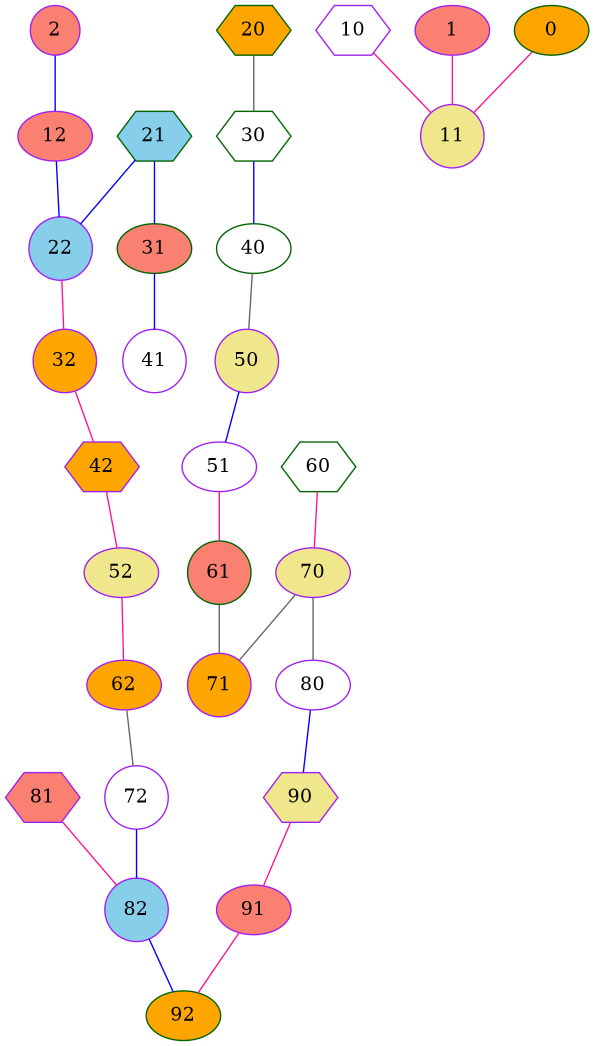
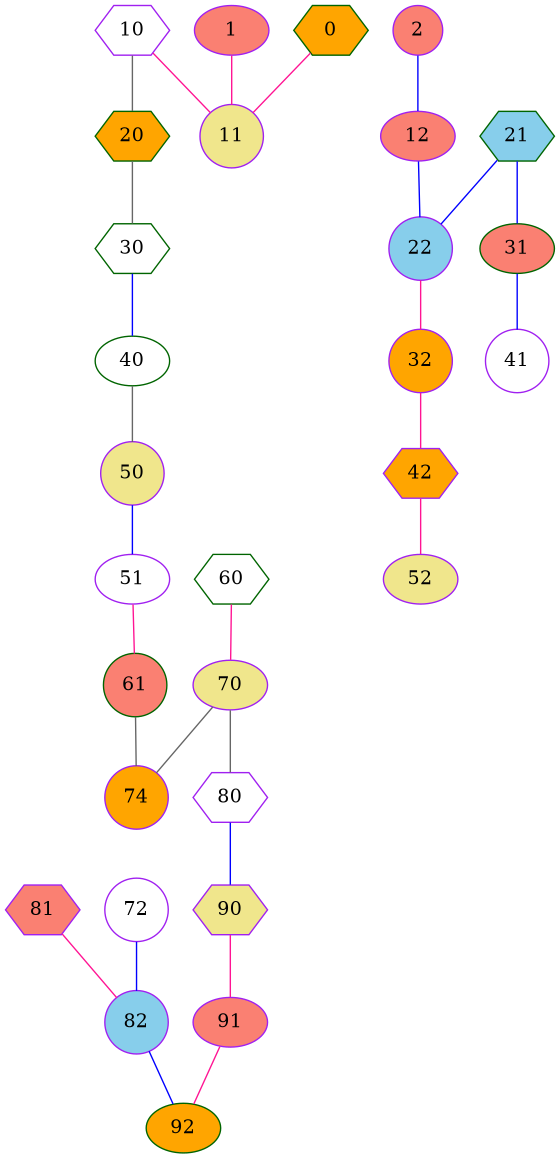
node "0": shape ellipse -> hexagon
edge "10" -- "20": added
node "62": removed
node "71": label "71" -> "74"
node "80": shape ellipse -> hexagon
